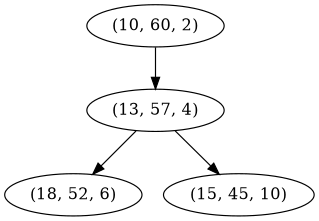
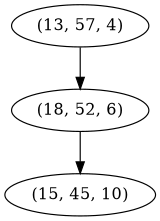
node "(10, 60, 2)": removed
edge "(13, 57, 4)" -> "(15, 45, 10)": now "(18, 52, 6)" -> "(15, 45, 10)"
